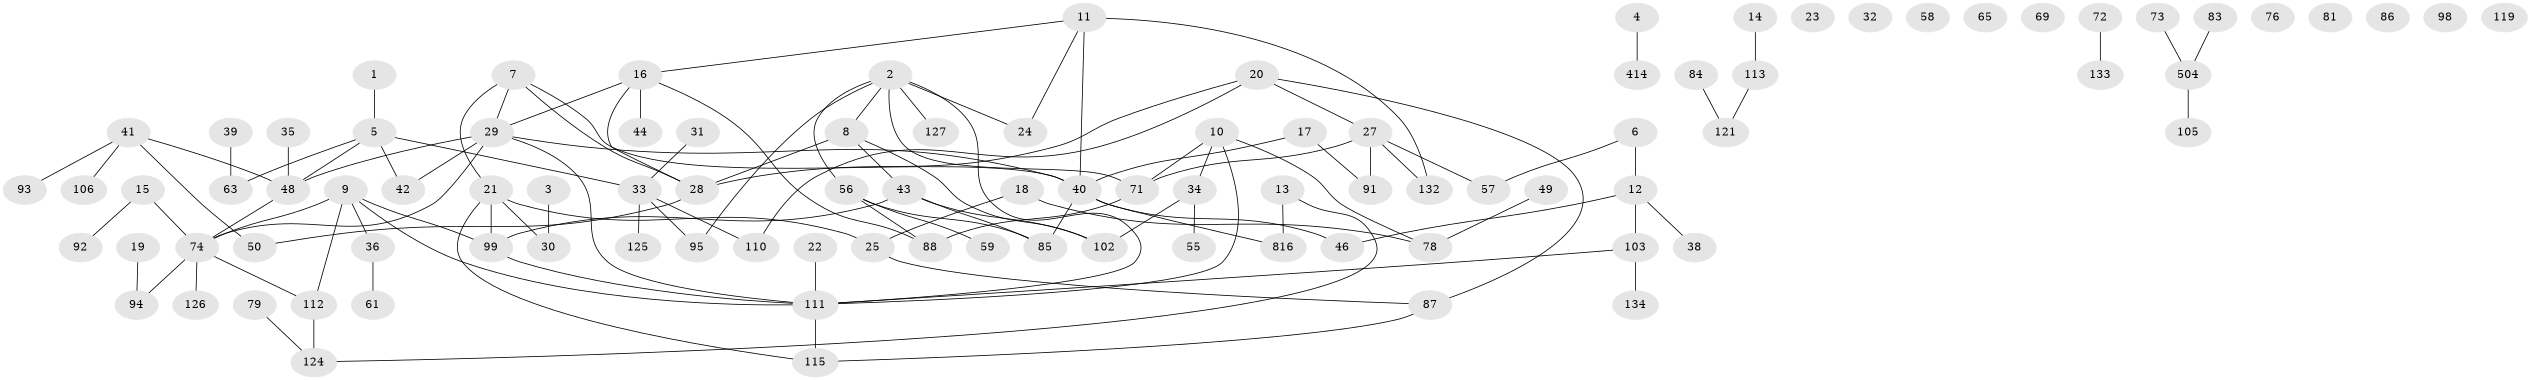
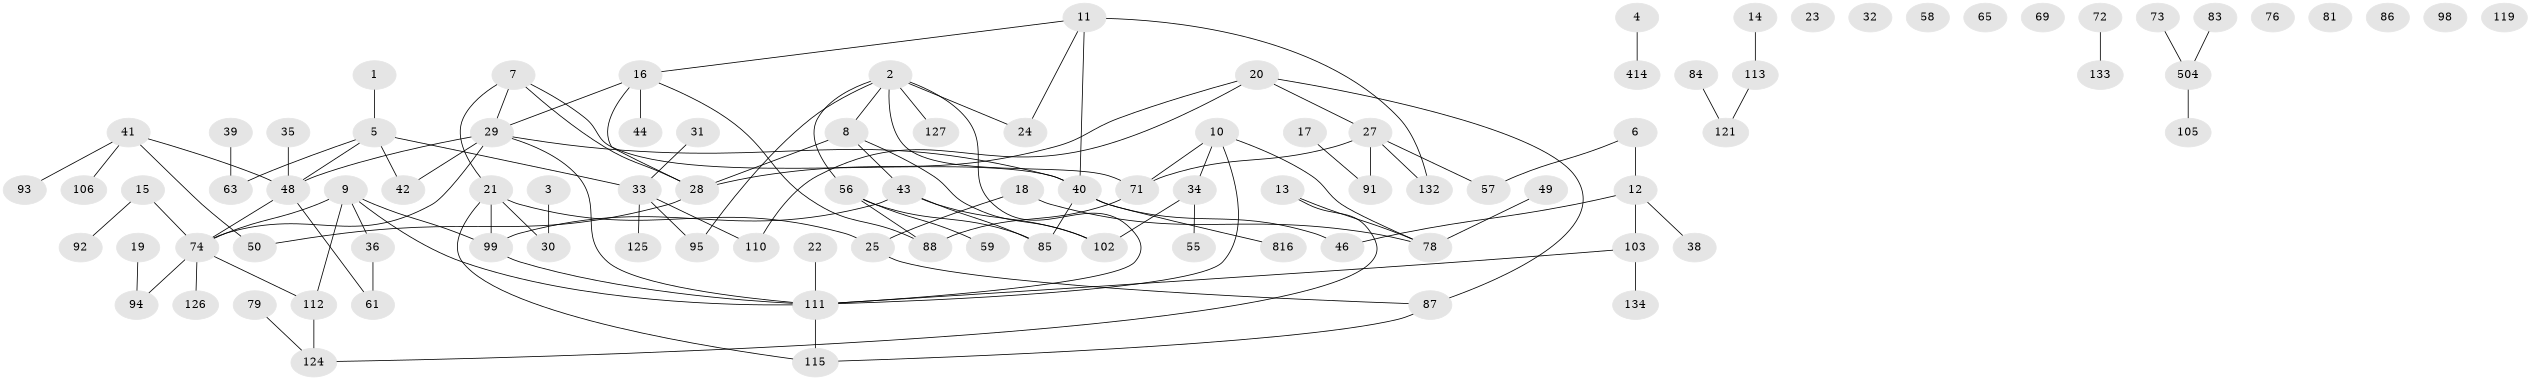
edge "17" -- "40": removed
edge "13" -- "816": now "13" -- "78"
edge "48" -- "61": added
